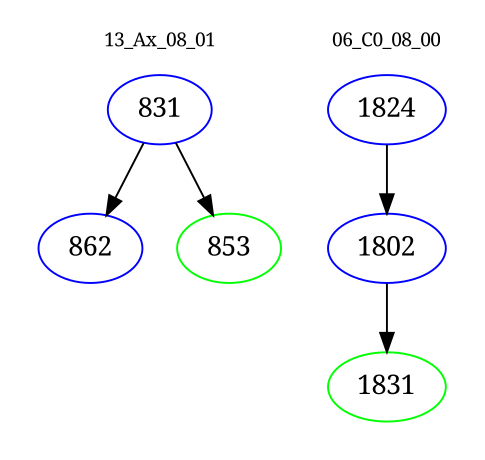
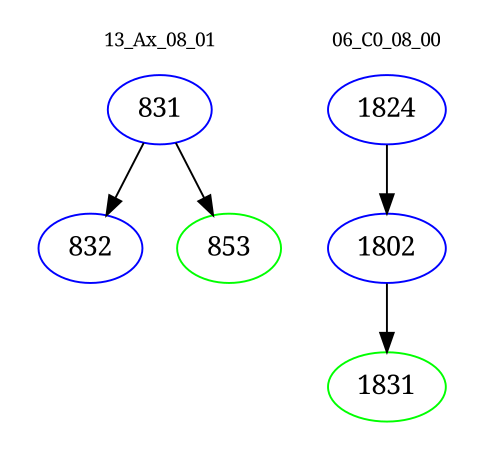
node "862": label "862" -> "832"
